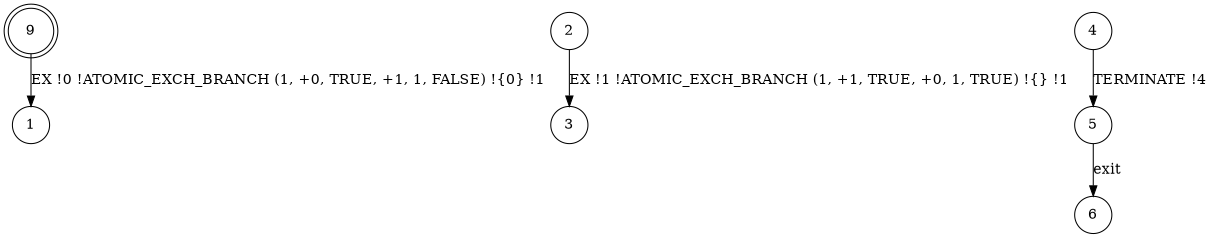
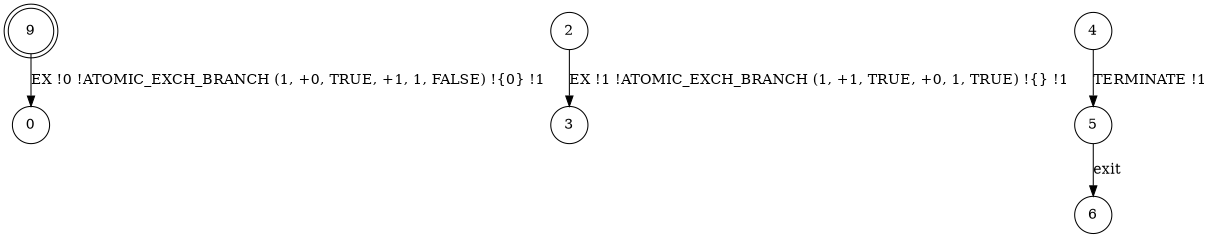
edge "4" -> "5": label "TERMINATE !4" -> "TERMINATE !1"
node "1": label "1" -> "0"
